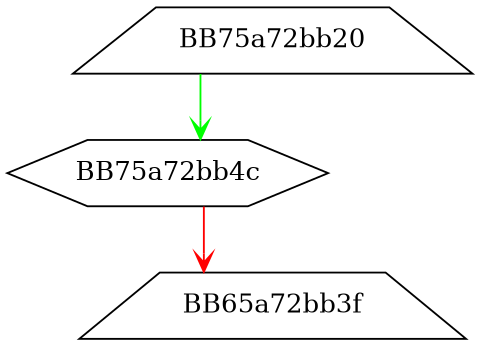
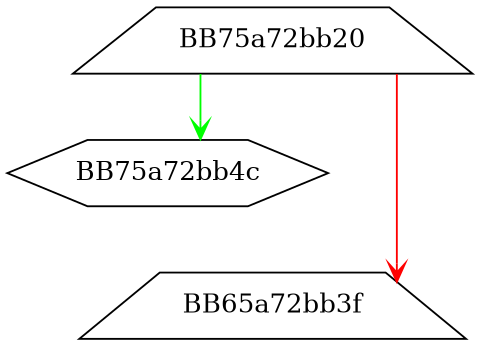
edge "BB75a72bb4c" -> "BB65a72bb3f": now "BB75a72bb20" -> "BB65a72bb3f"
